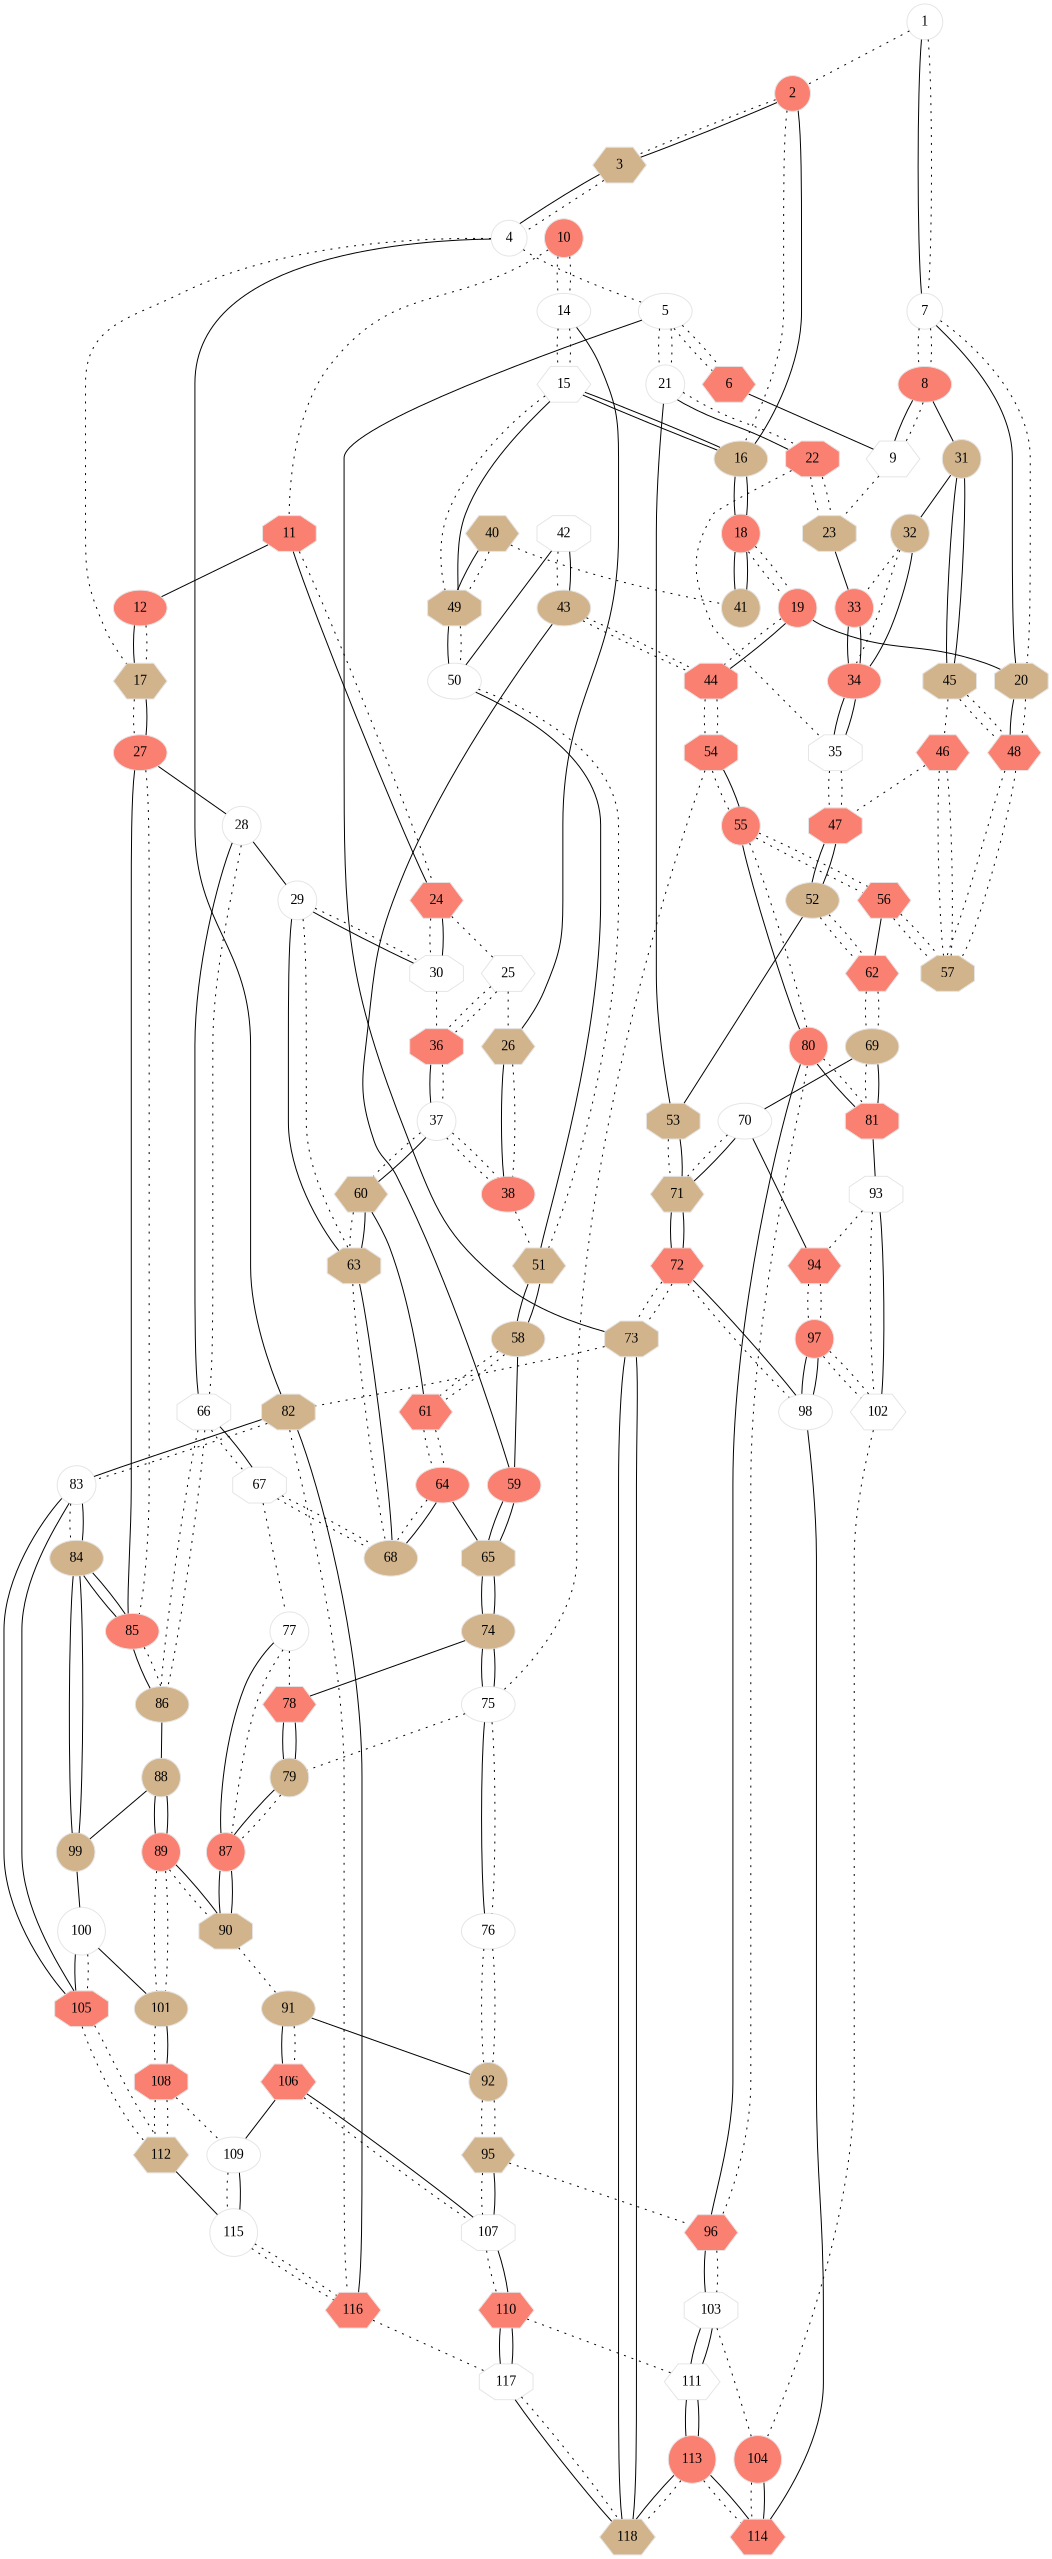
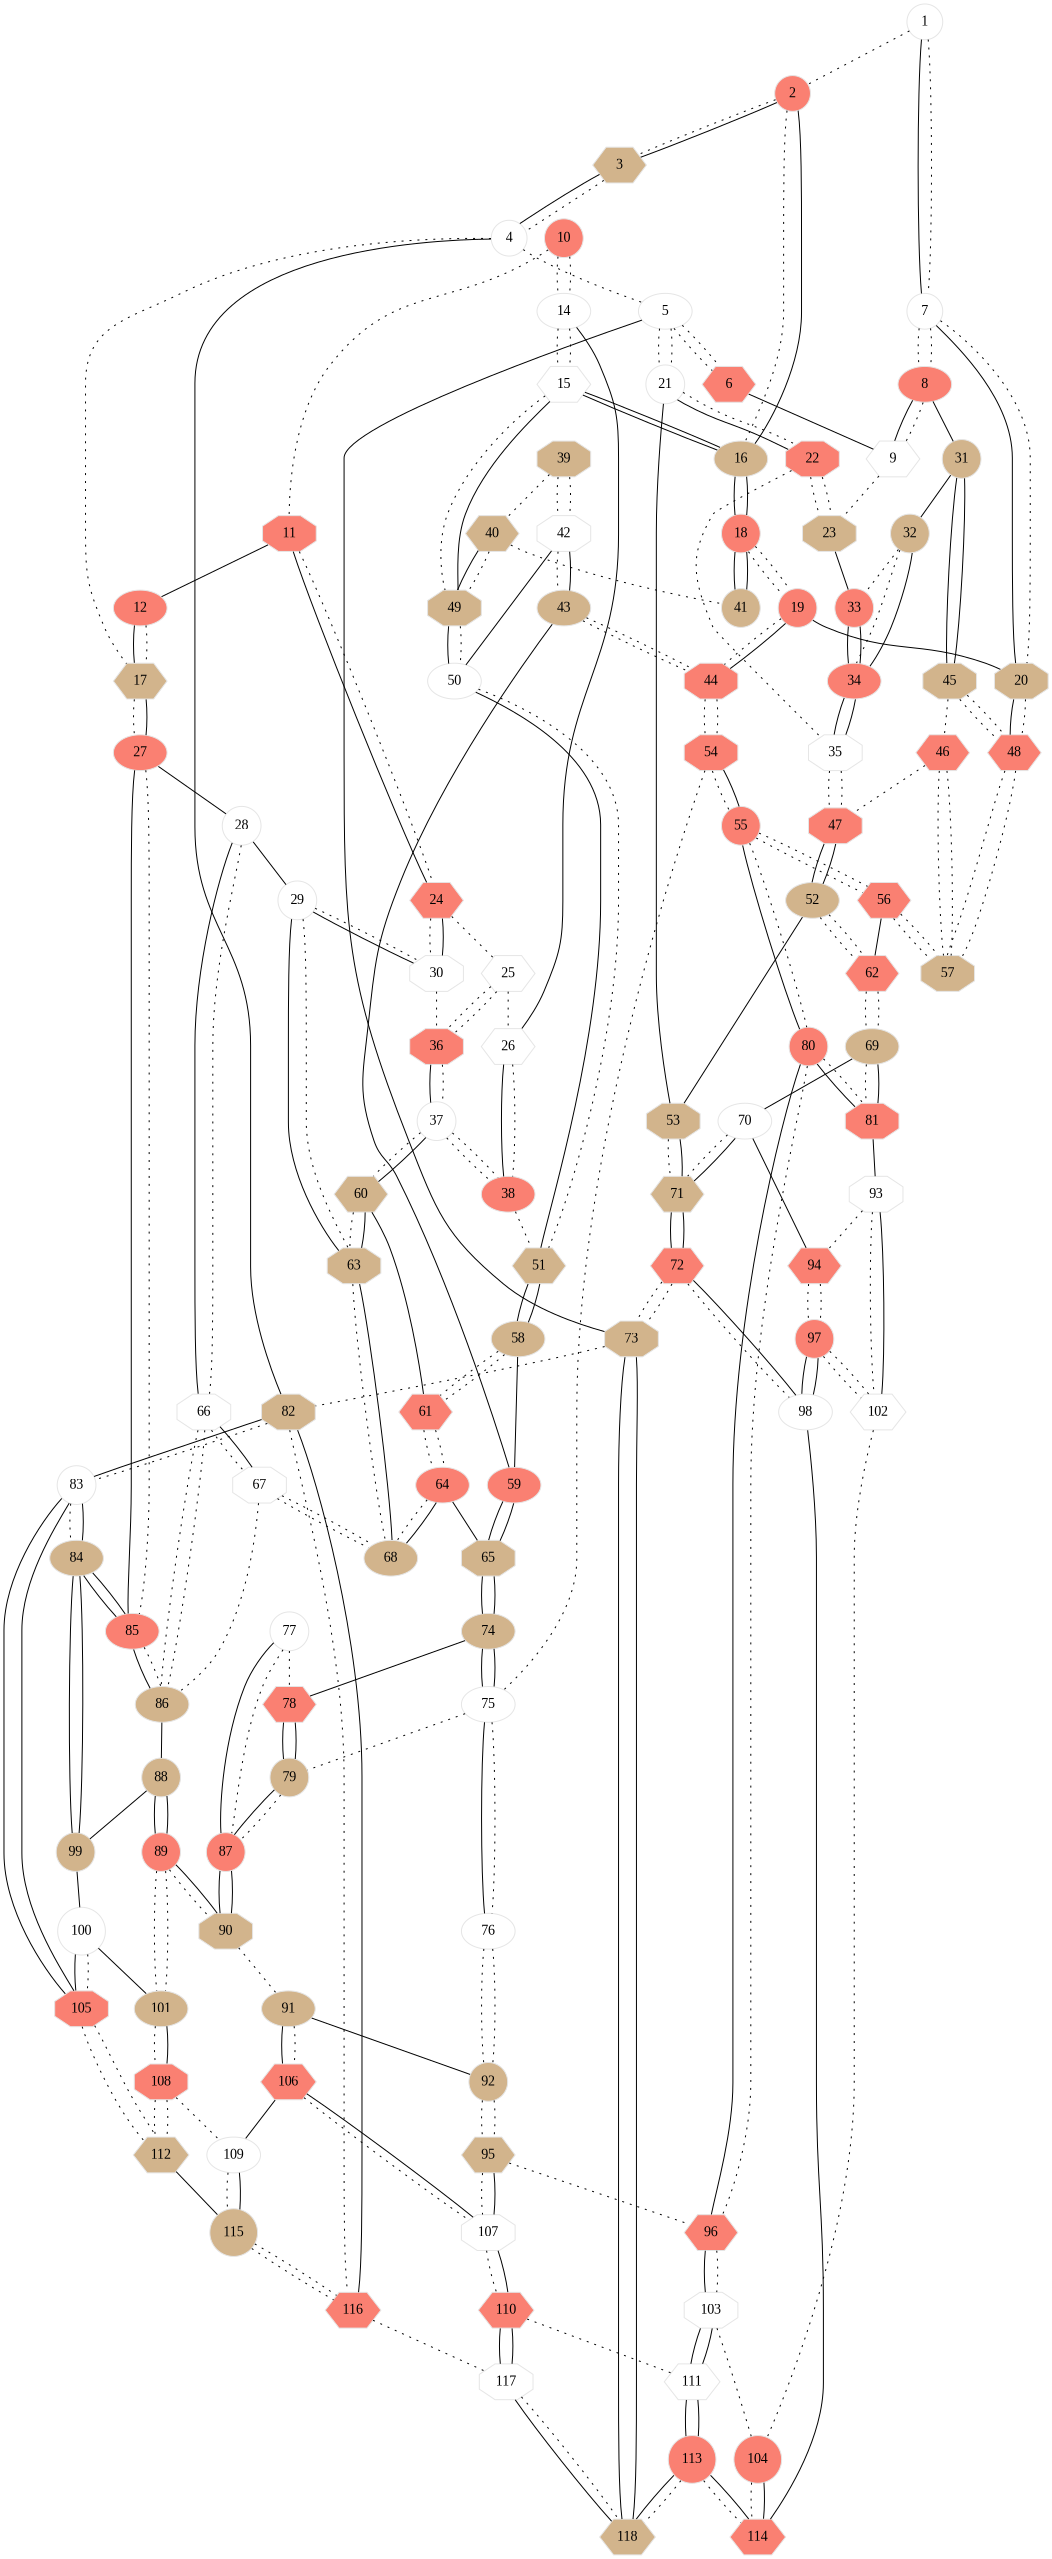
node "39": added
node "26": fillcolor tan -> white
edge "67" -- "77": now "67" -- "86"
node "115": fillcolor white -> tan
